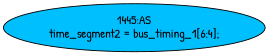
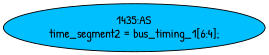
node "1445:AS time_segment2 = bus_timing_1[6:4];": label "1445:AS time_segment2 = bus_timing_1[6:4];" -> "1435:AS time_segment2 = bus_timing_1[6:4];"
